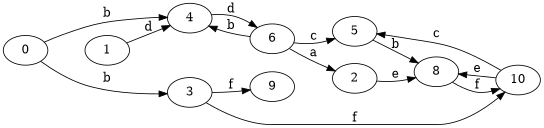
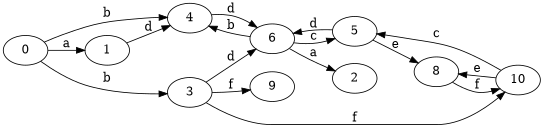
edge "5" -> "6": added, label "d"
edge "5" -> "8": label "b" -> "e"
edge "0" -> "1": added, label "a"
edge "3" -> "6": added, label "d"
edge "2" -> "8": removed, label "e"
